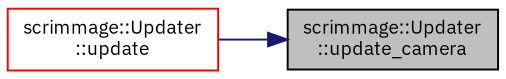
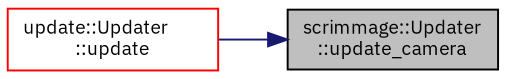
node "scrimmage::Updater ::update": label "scrimmage::Updater ::update" -> "update::Updater ::update"
